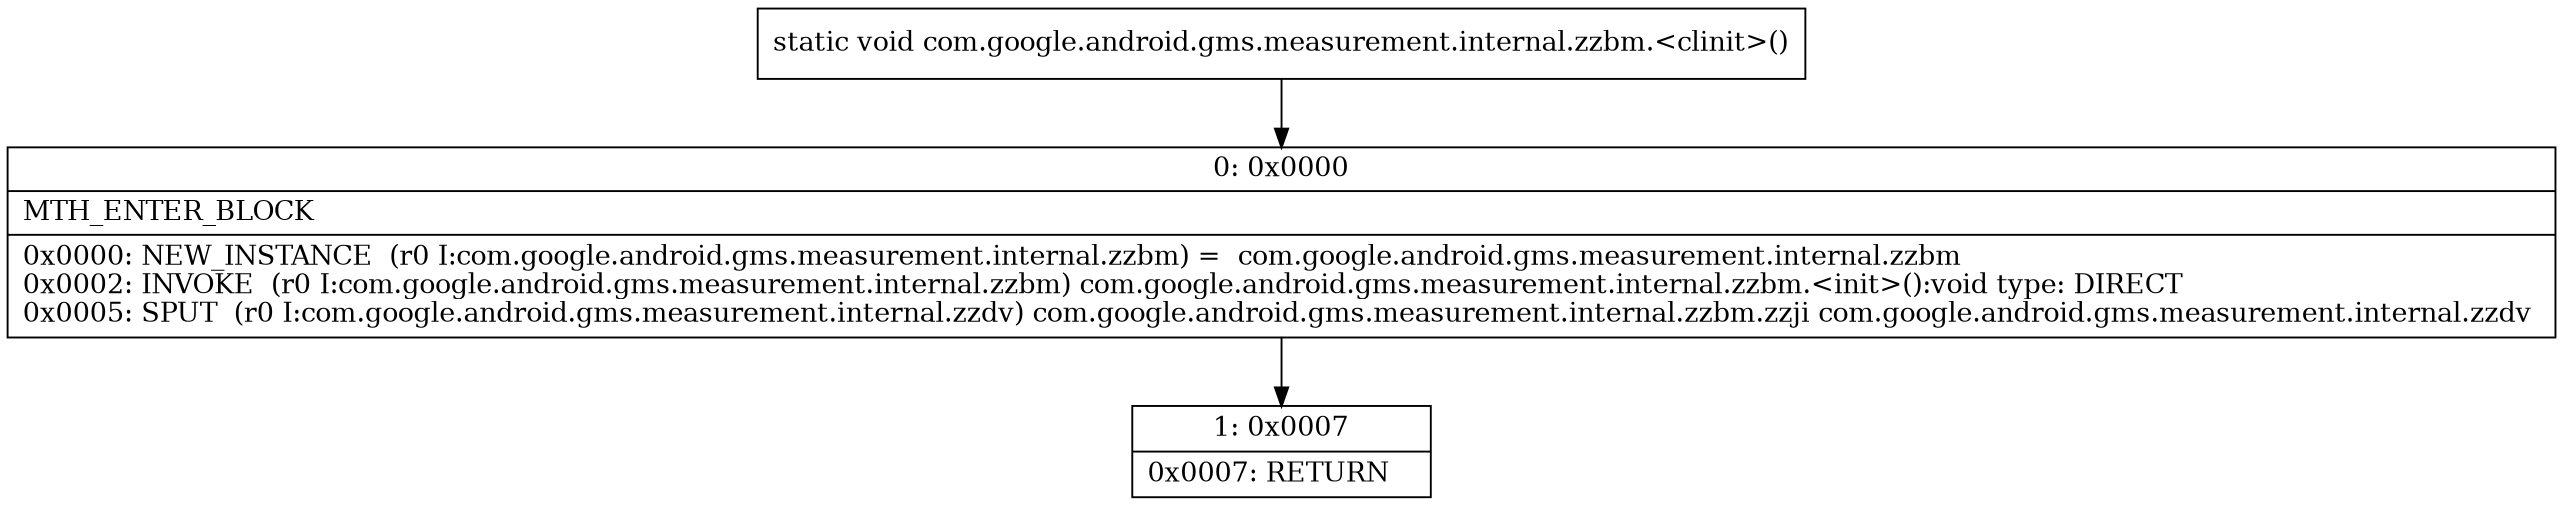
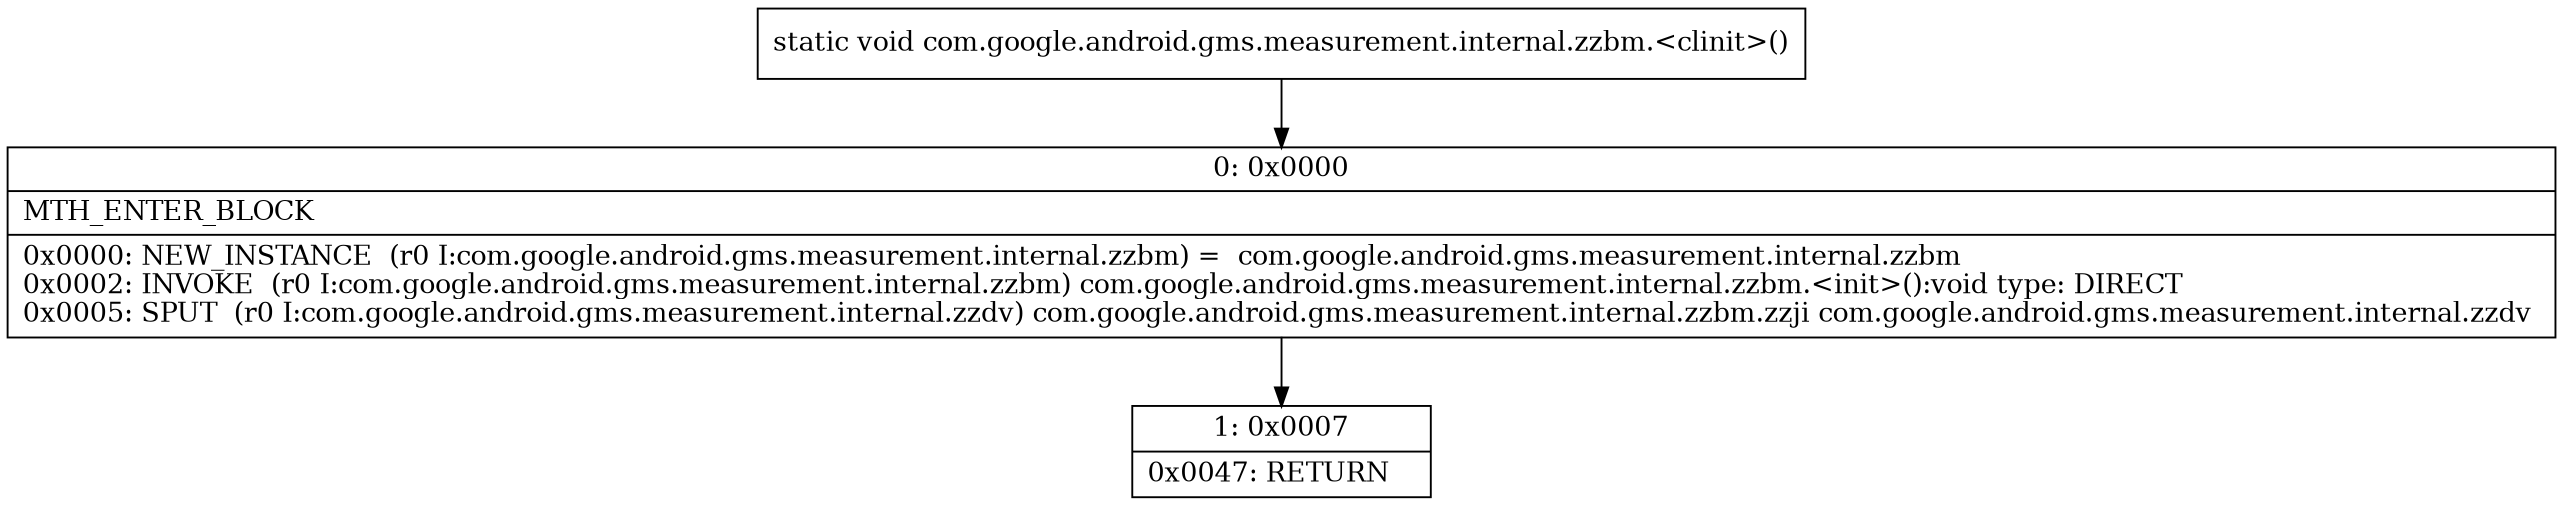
node "1: 0x0007": text "0x0007: RETURN" -> "0x0047: RETURN"
